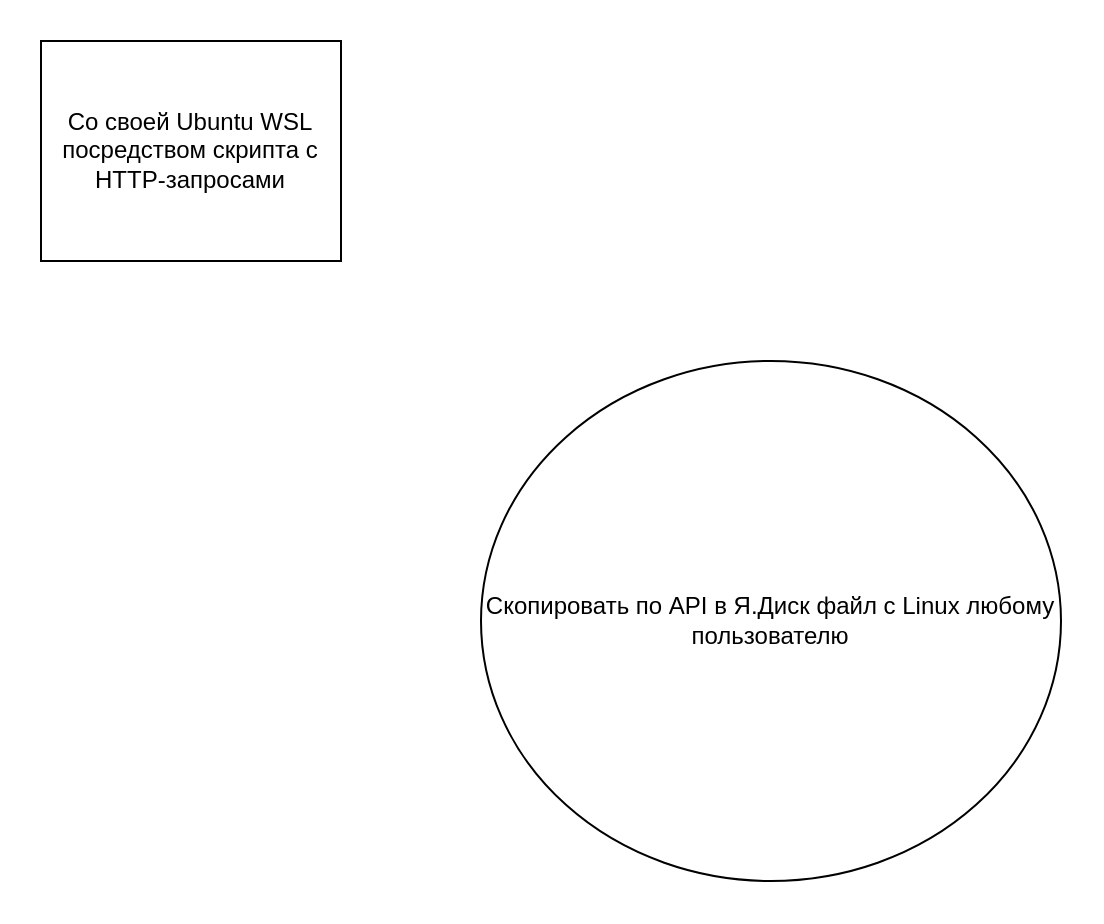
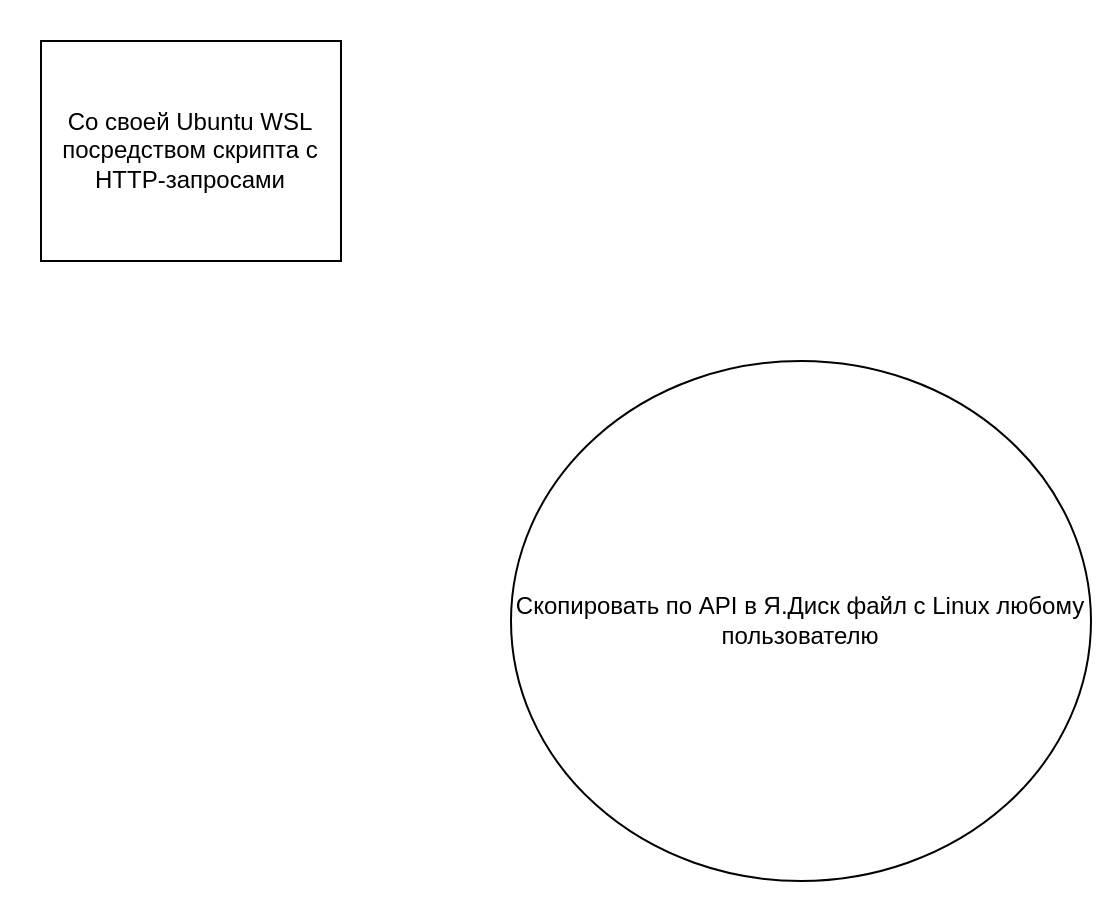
node "Скопировать по API в Я.Диск файл с Linux любому пользователю": moved (771, 621) -> (801, 621)
